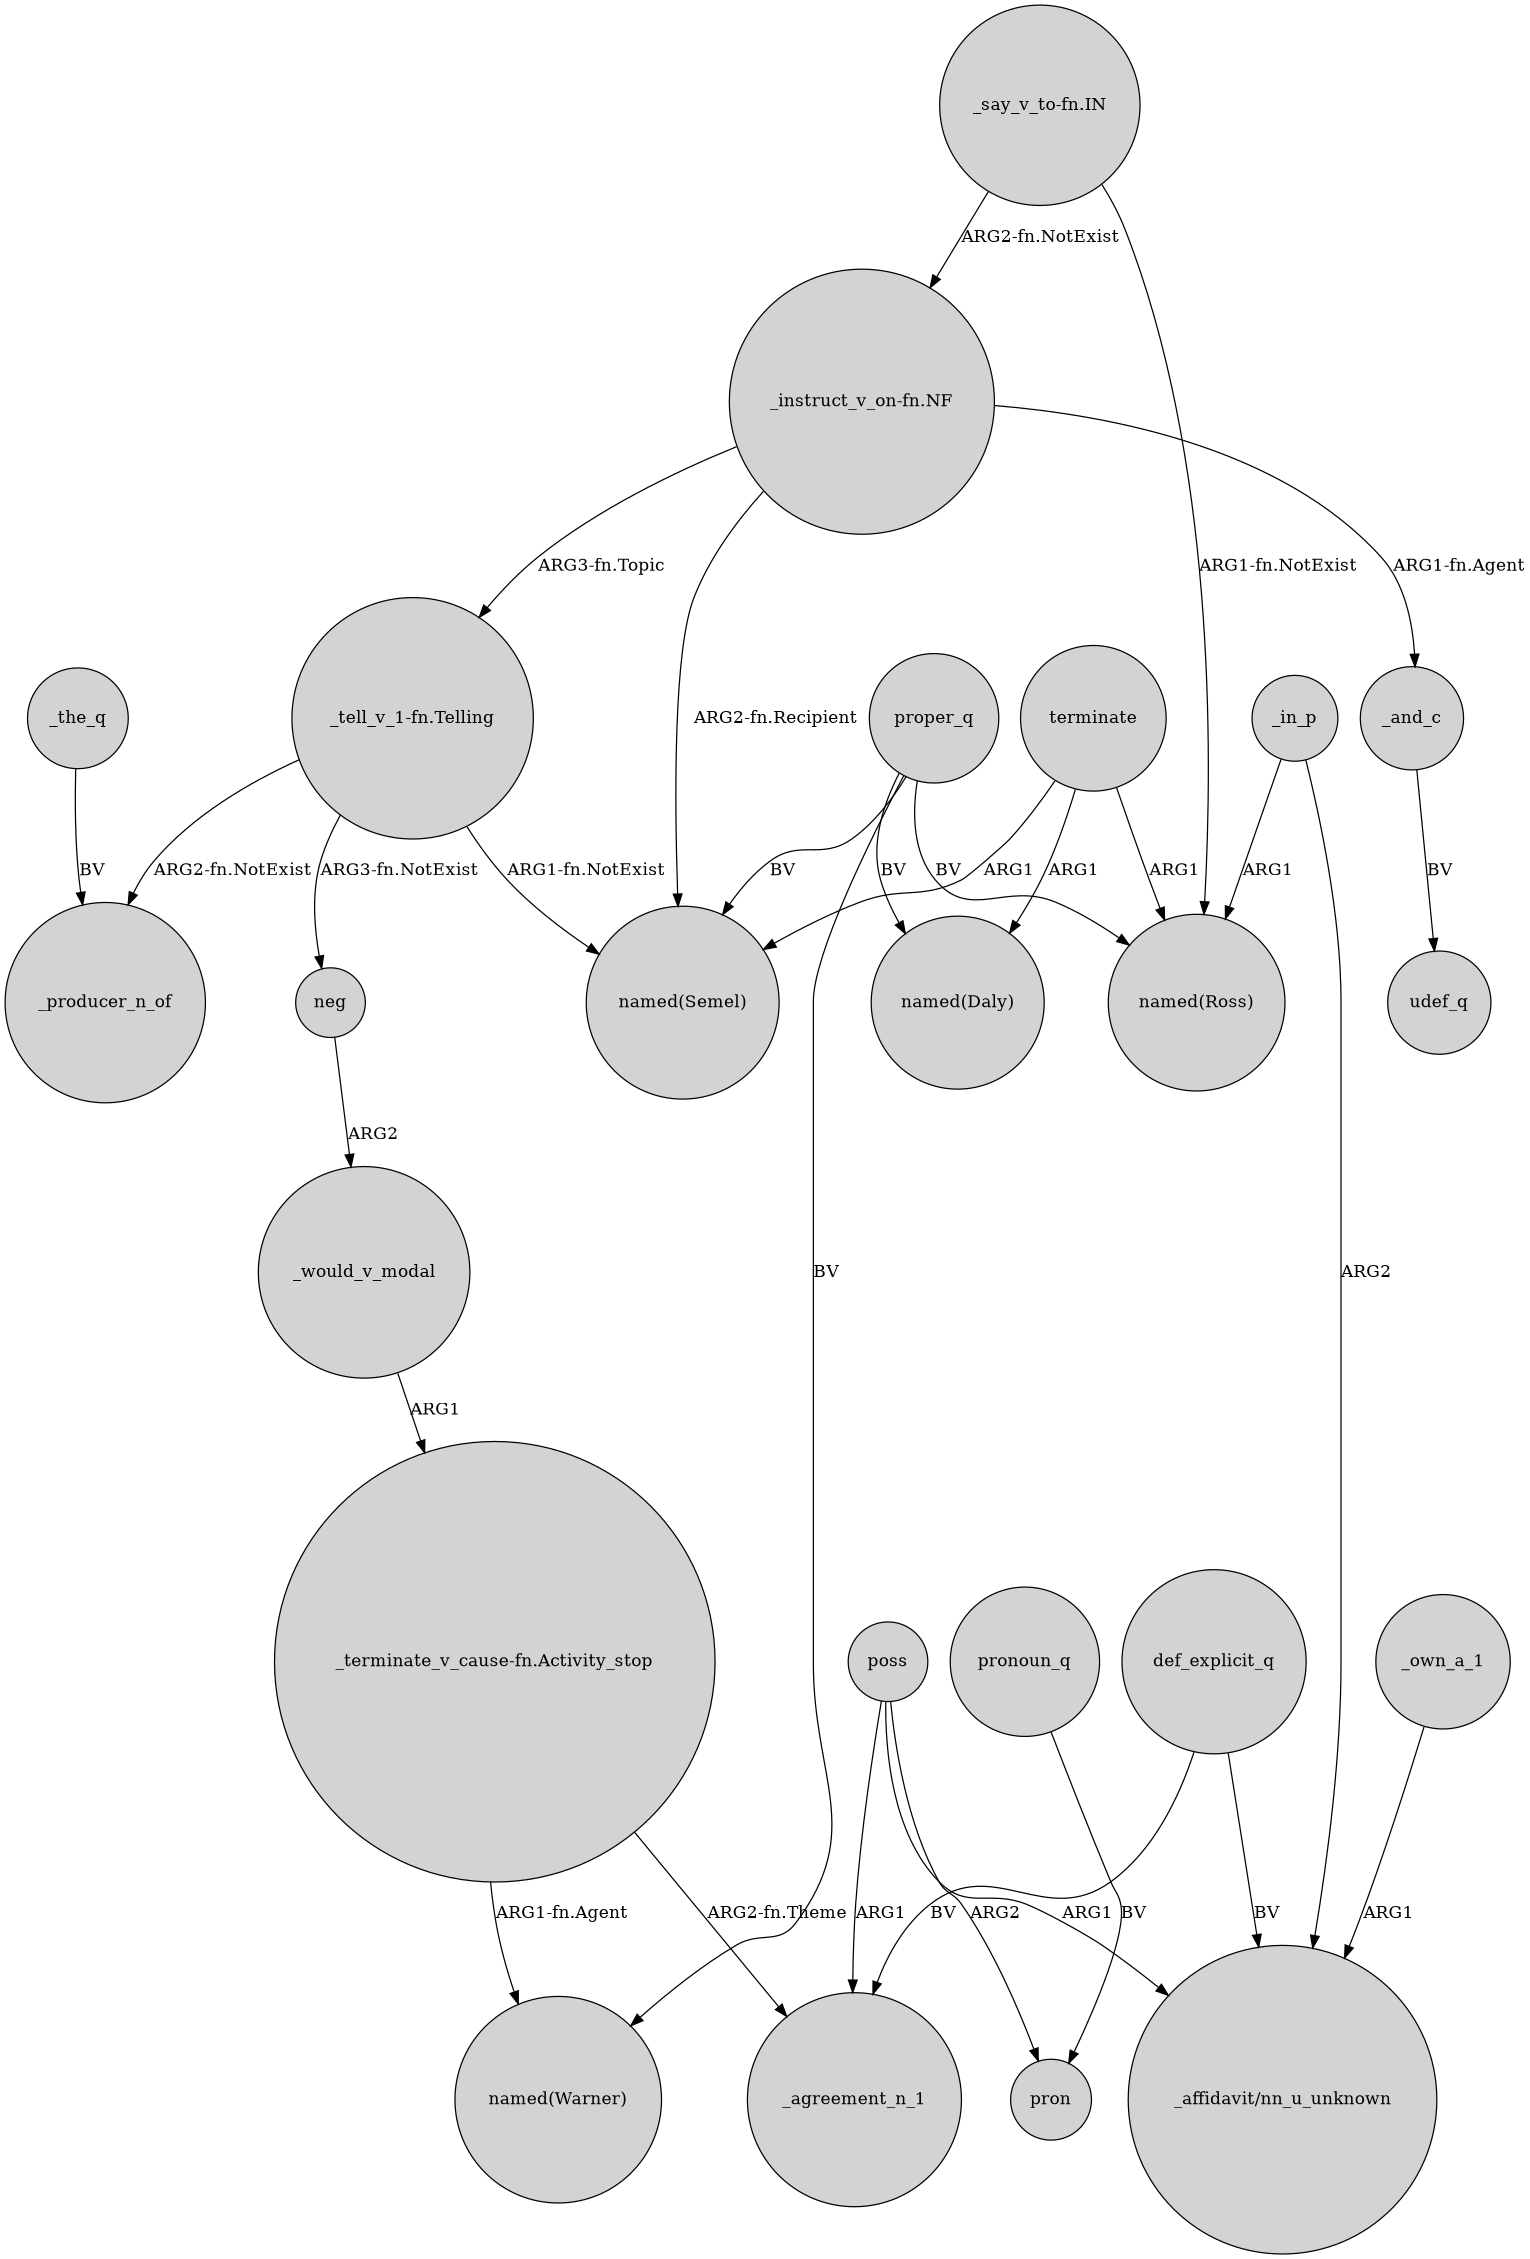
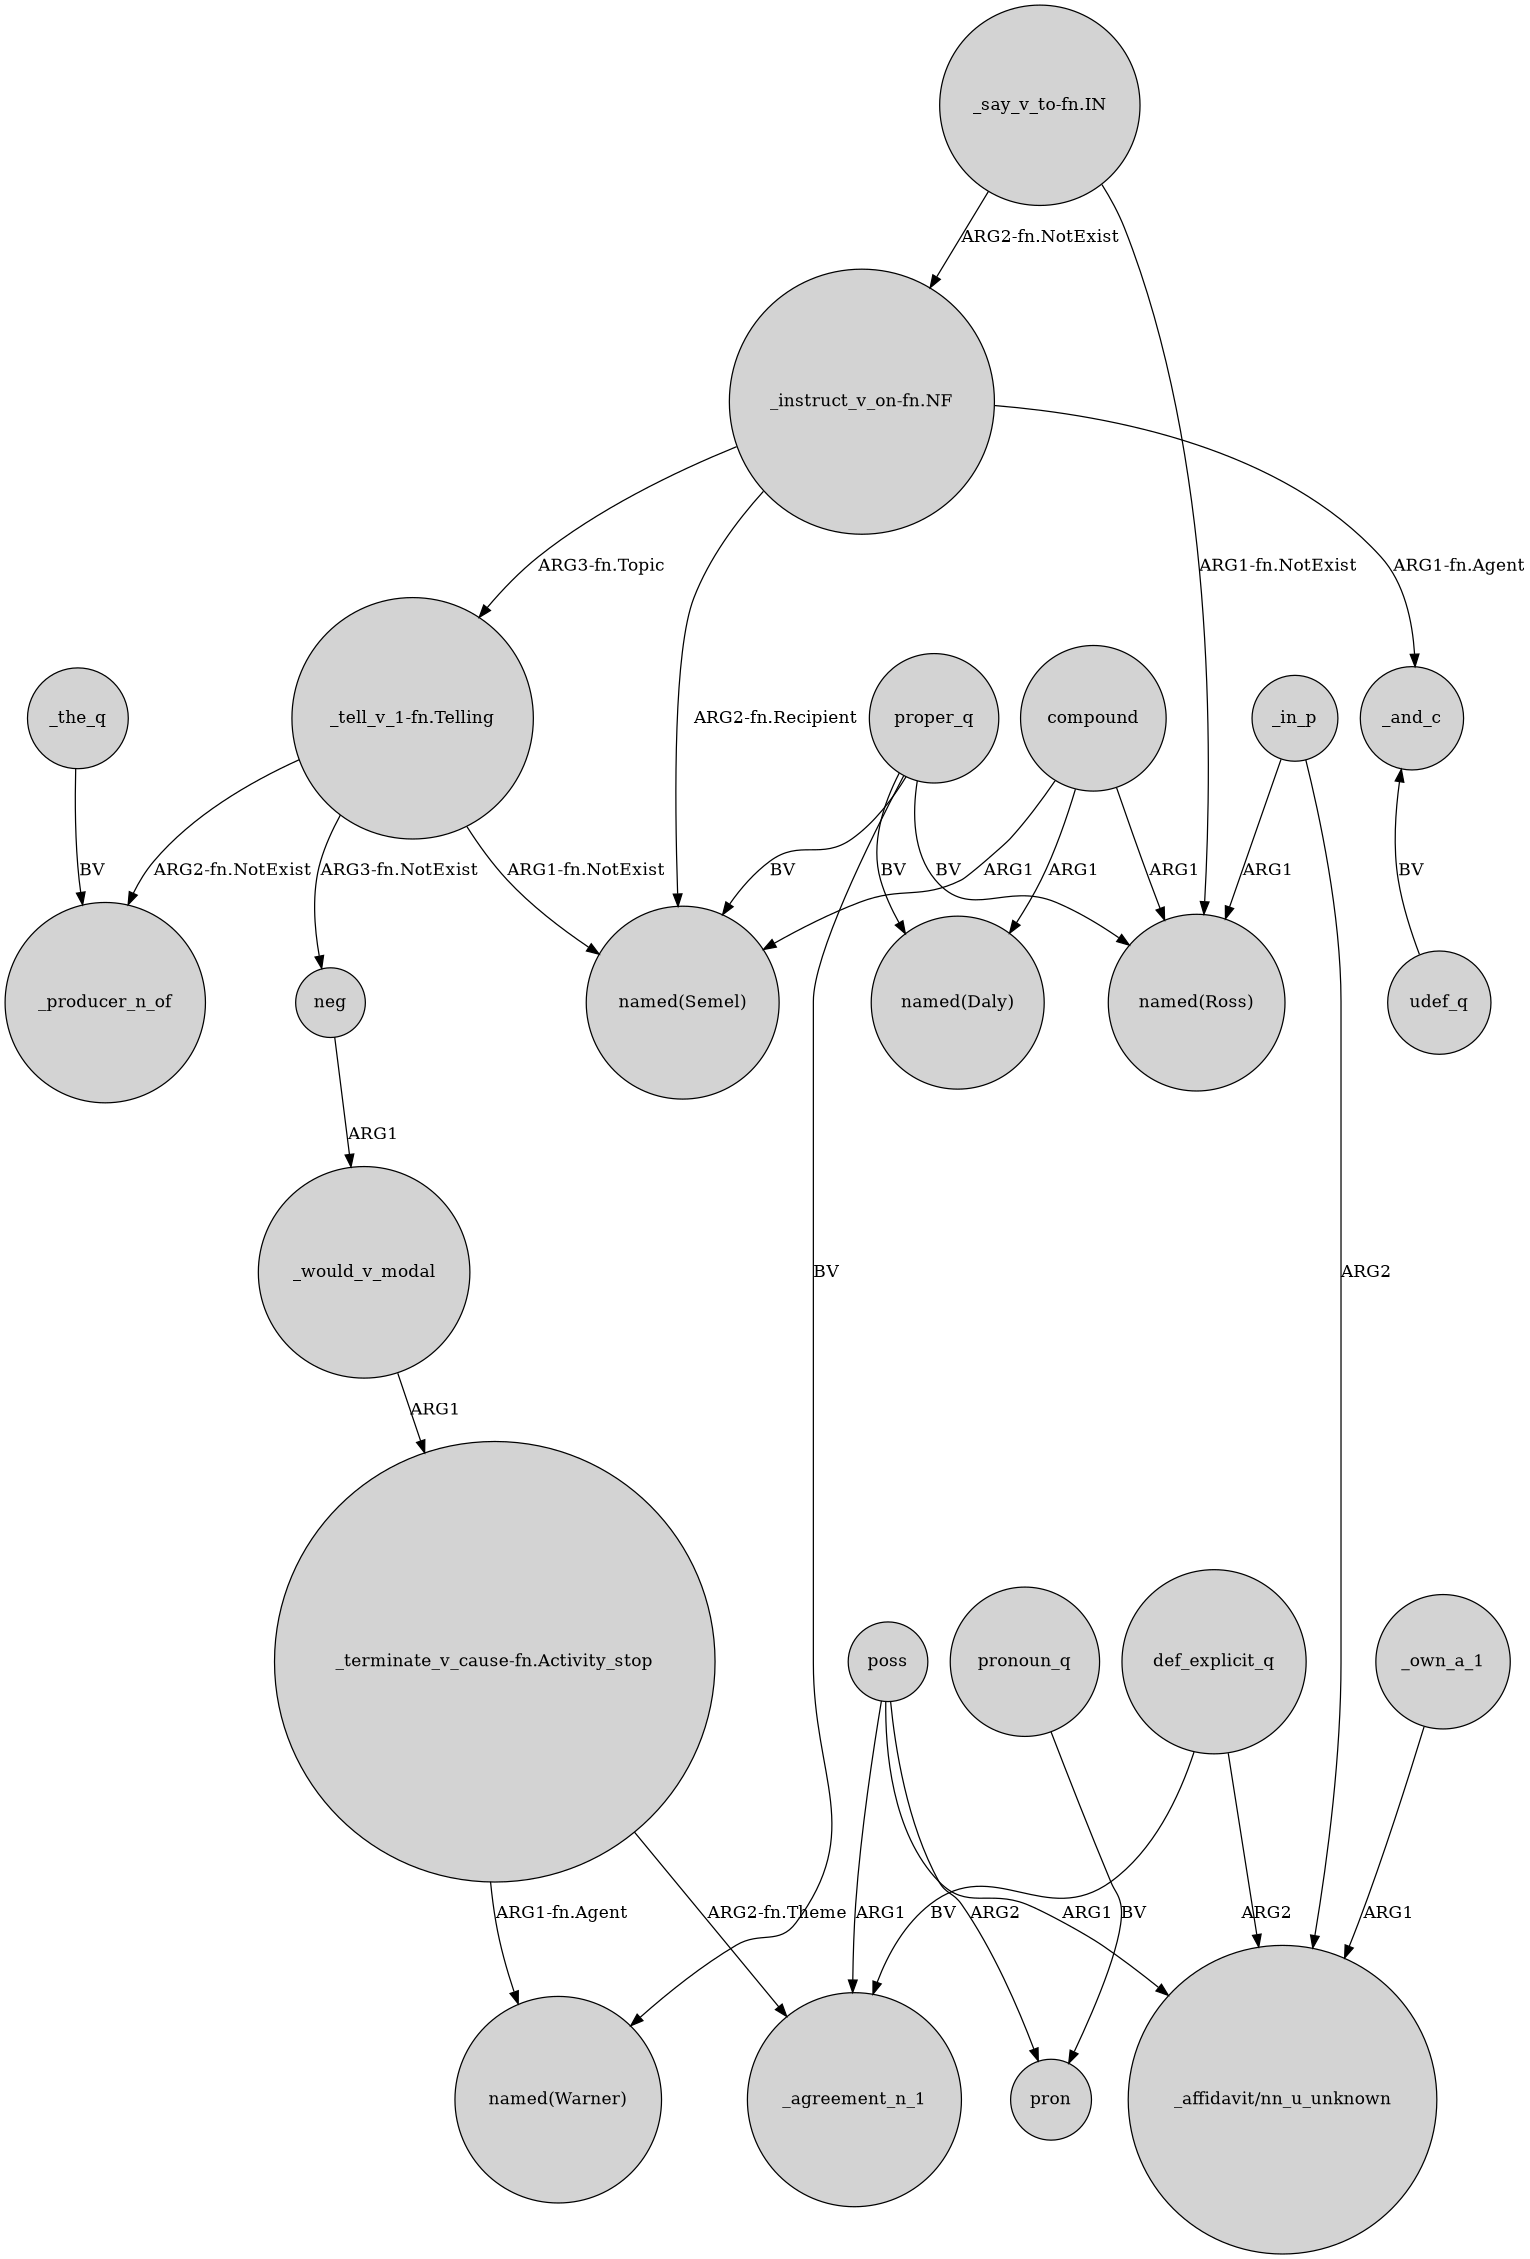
node "terminate": label "terminate" -> "compound"
edge "_and_c" -> "udef_q": reversed
edge "neg" -> "_would_v_modal": label "ARG2" -> "ARG1"
edge "def_explicit_q" -> "_affidavit/nn_u_unknown": label "BV" -> "ARG2"
